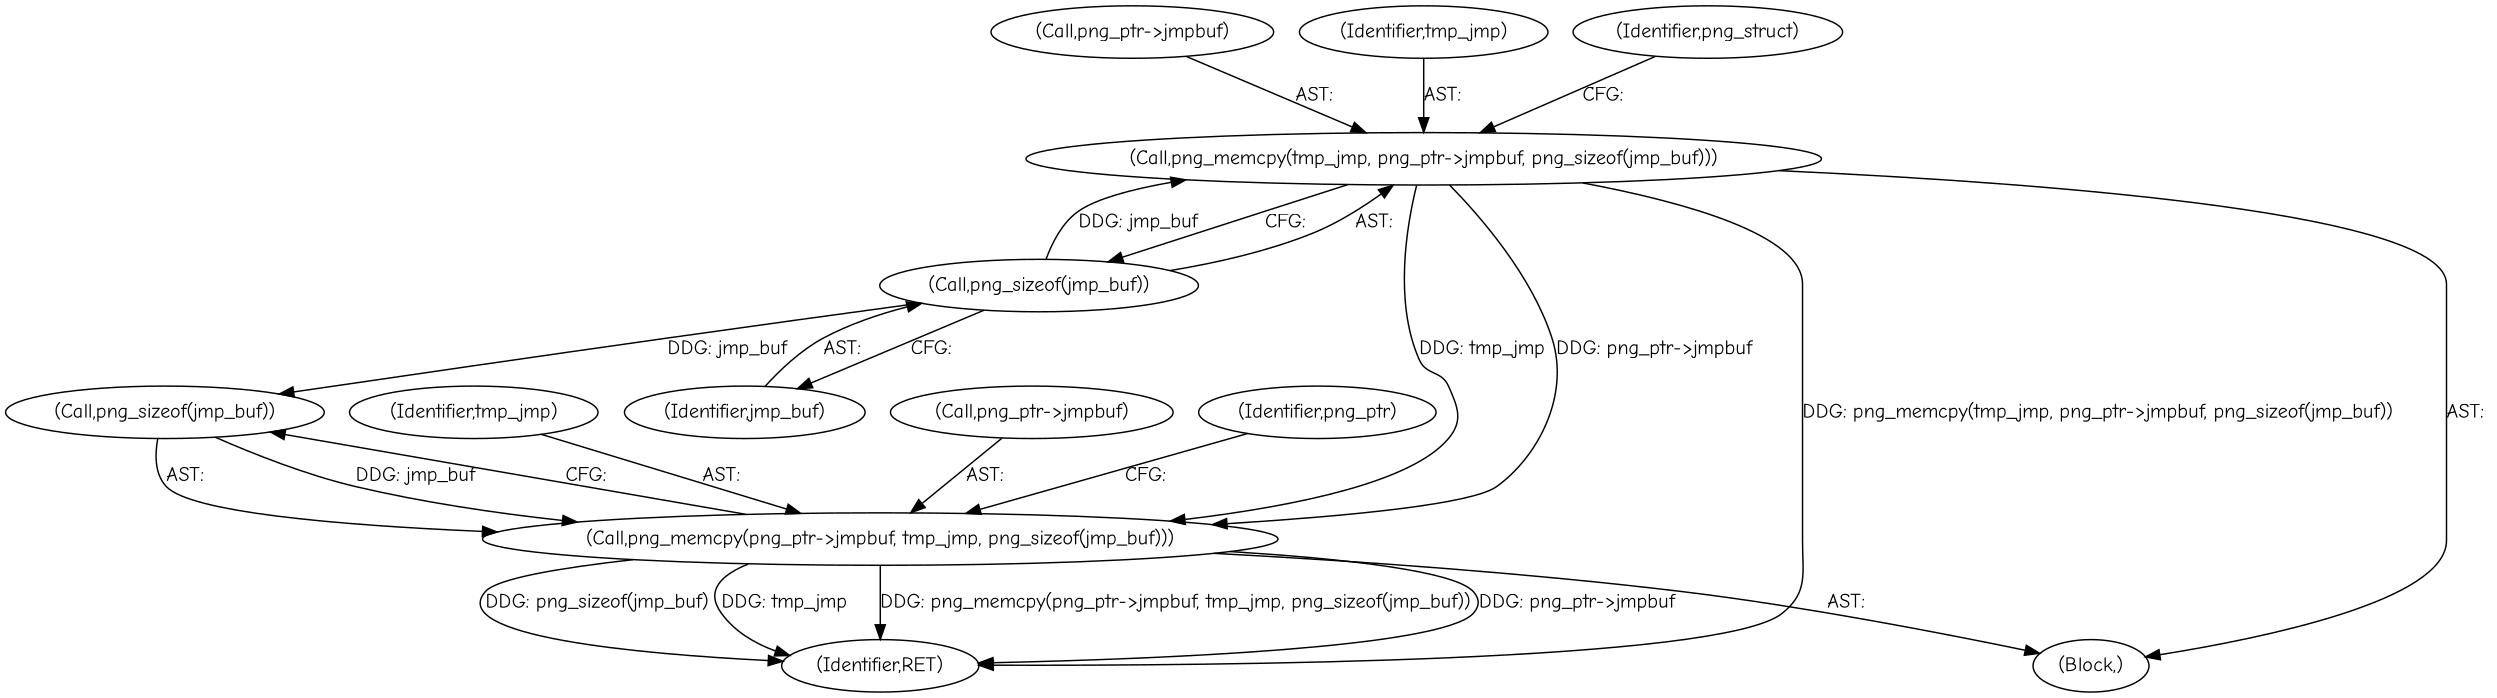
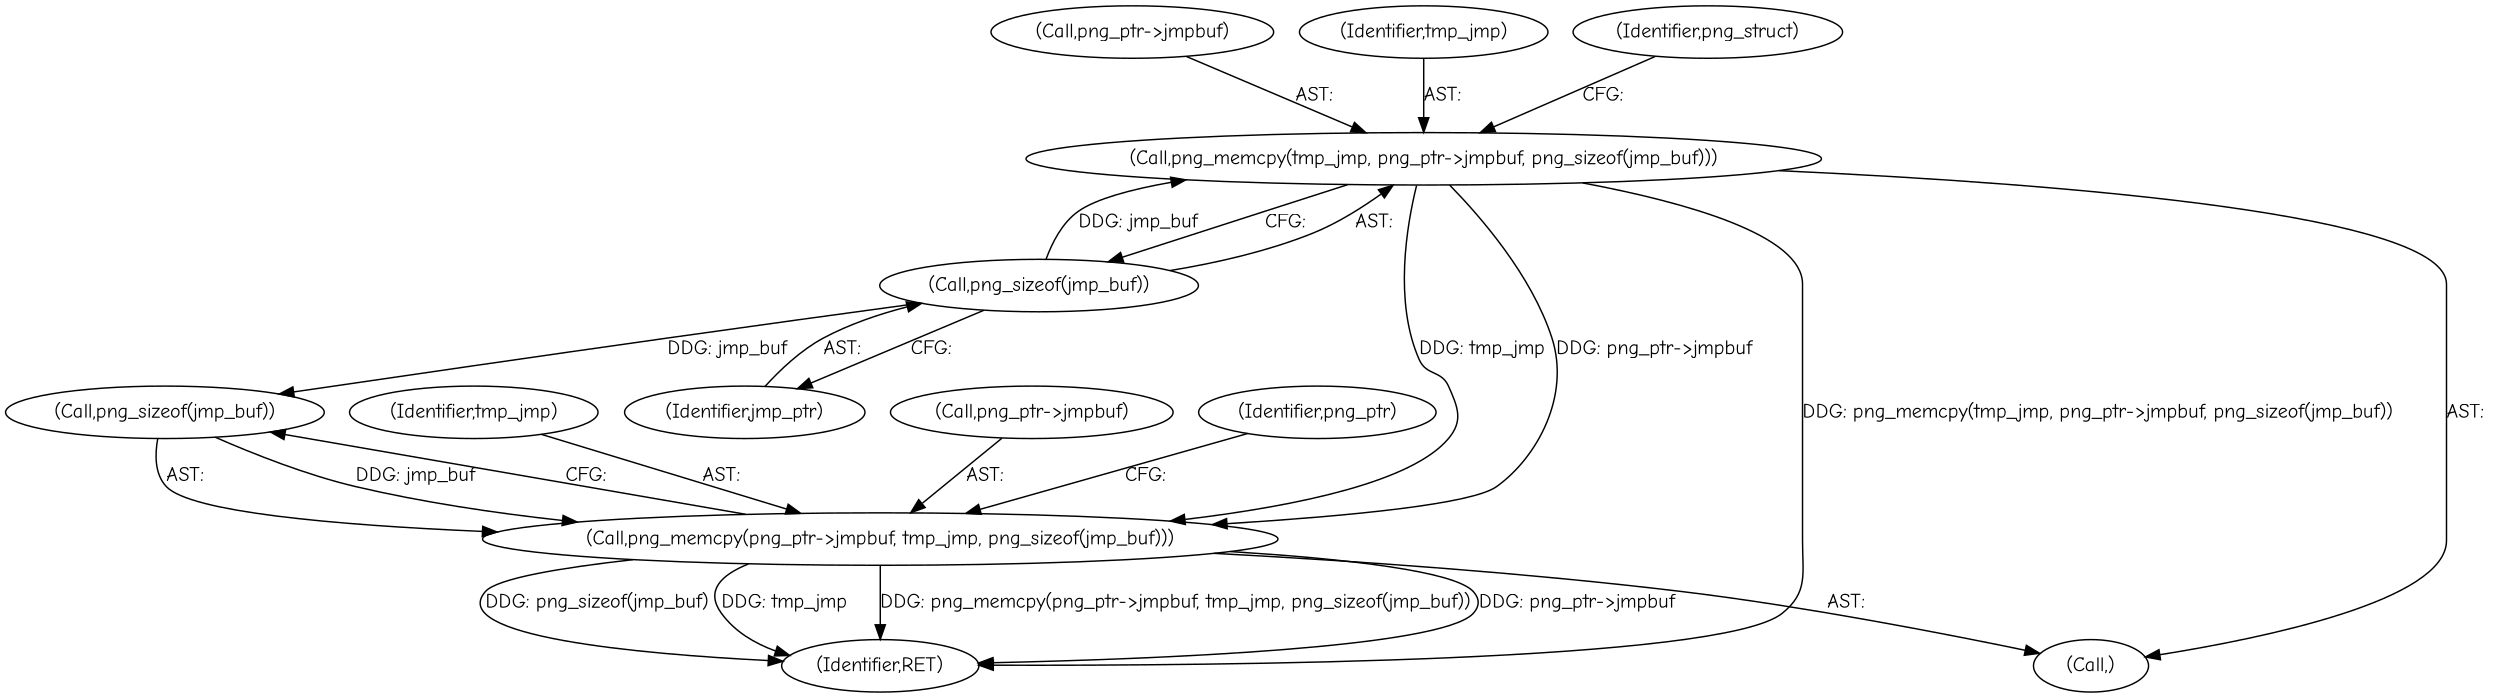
node "(Identifier,jmp_buf)": label "(Identifier,jmp_buf)" -> "(Identifier,jmp_ptr)"
node "(Block,)": label "(Block,)" -> "(Call,)"
